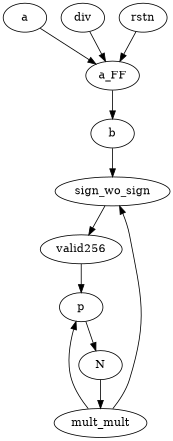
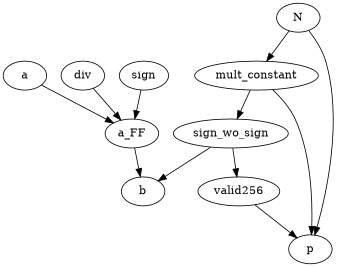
node "rstn": label "rstn" -> "sign"
edge "b" -> "sign_wo_sign": reversed
edge "p" -> "N": reversed
node "mult_mult": label "mult_mult" -> "mult_constant"
